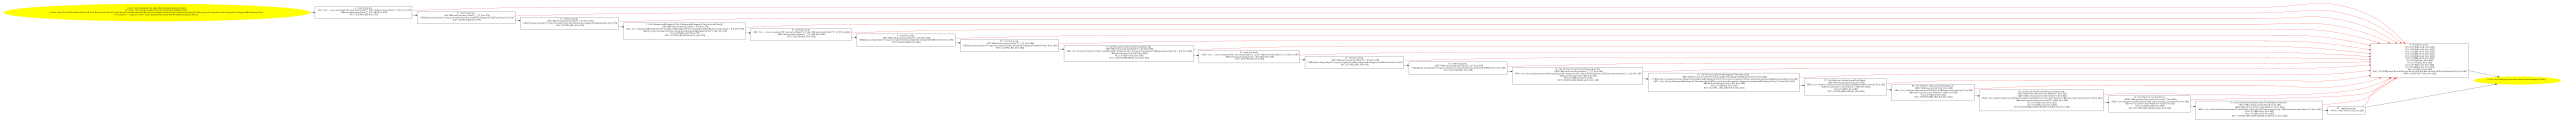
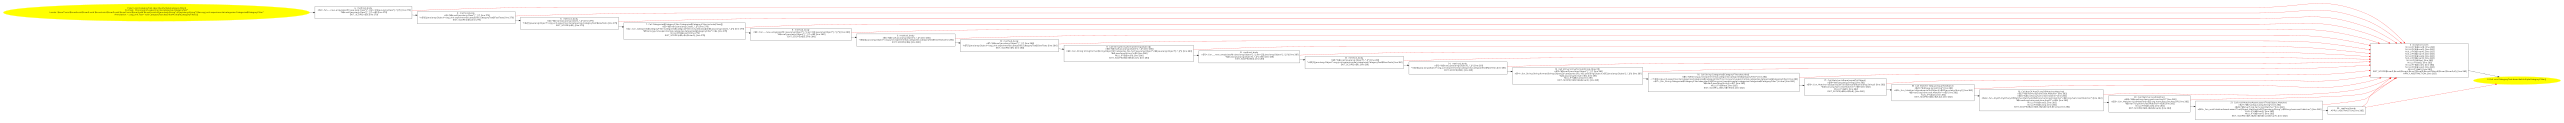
edge "22:  method_body APPLY_ABSTRACTION; [line 283]" -> "2: Exit void CategoryTest.describeMultipleCategoryFilter()": color black -> red
